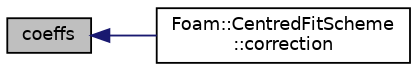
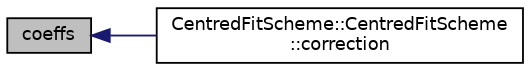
node "Foam::CentredFitScheme ::correction": label "Foam::CentredFitScheme ::correction" -> "CentredFitScheme::CentredFitScheme ::correction"
